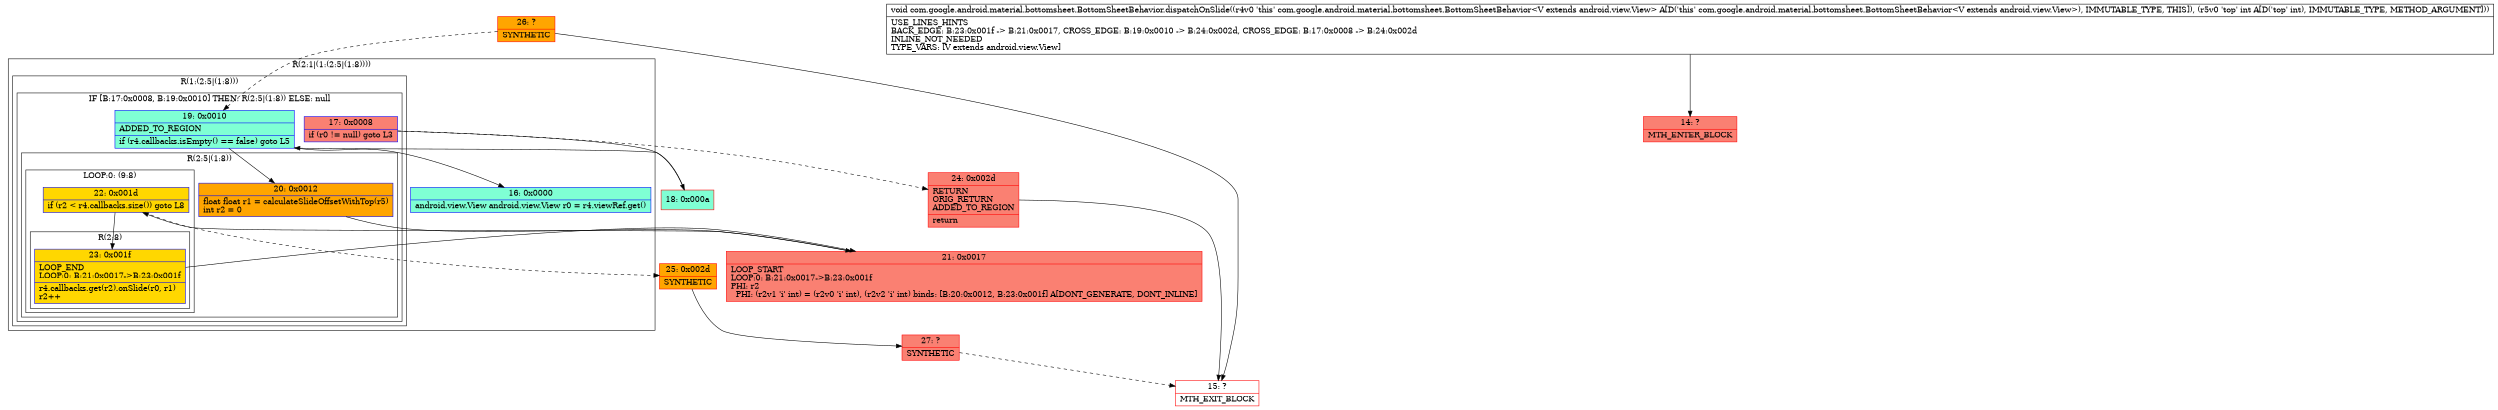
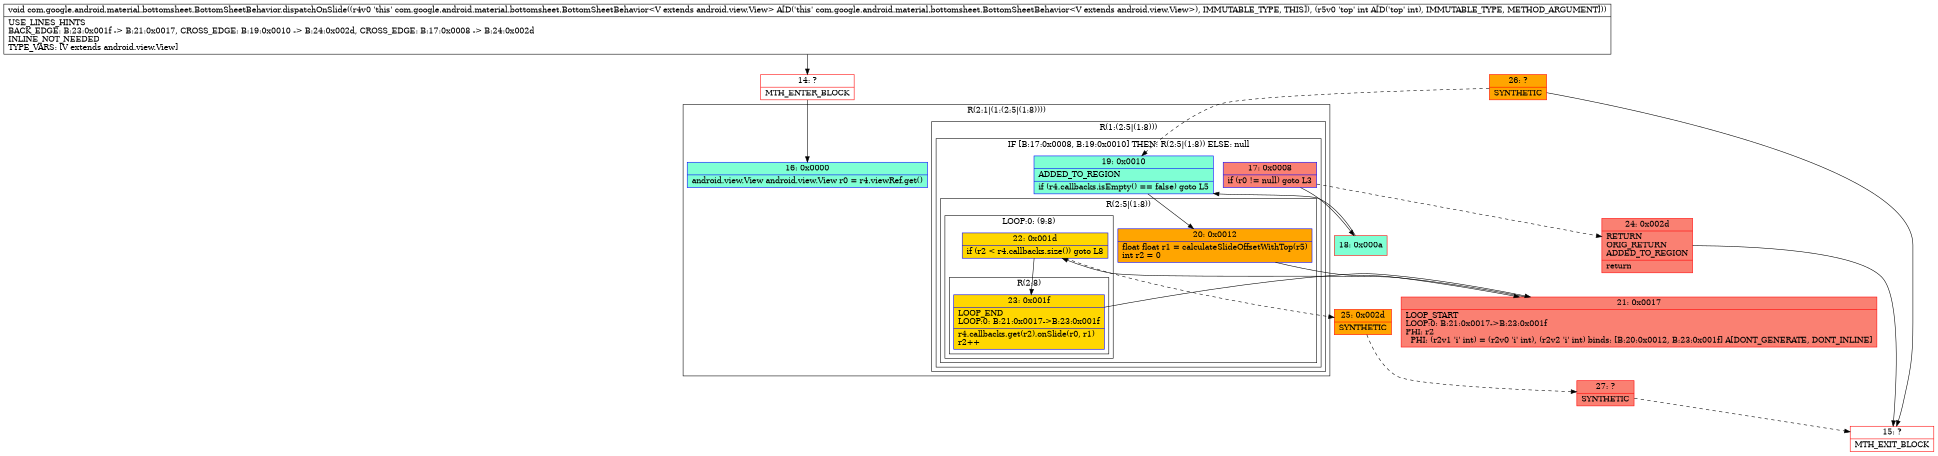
node "14: ?": fillcolor salmon -> white
edge "19: 0x0010" -> "16: 0x0000": now "14: ?" -> "16: 0x0000"
edge "25: 0x002d" -> "27: ?": style solid -> dashed
